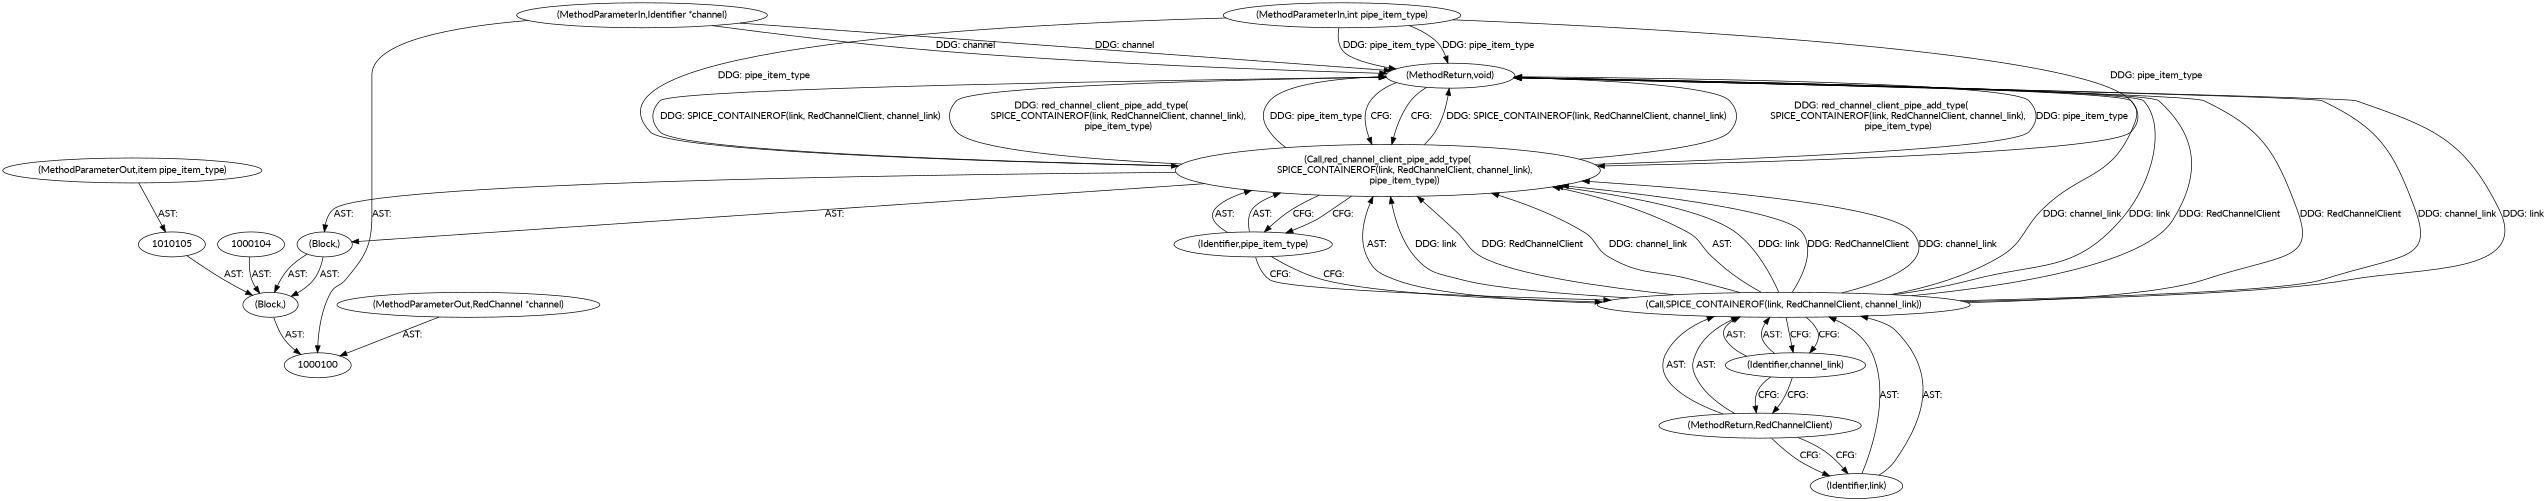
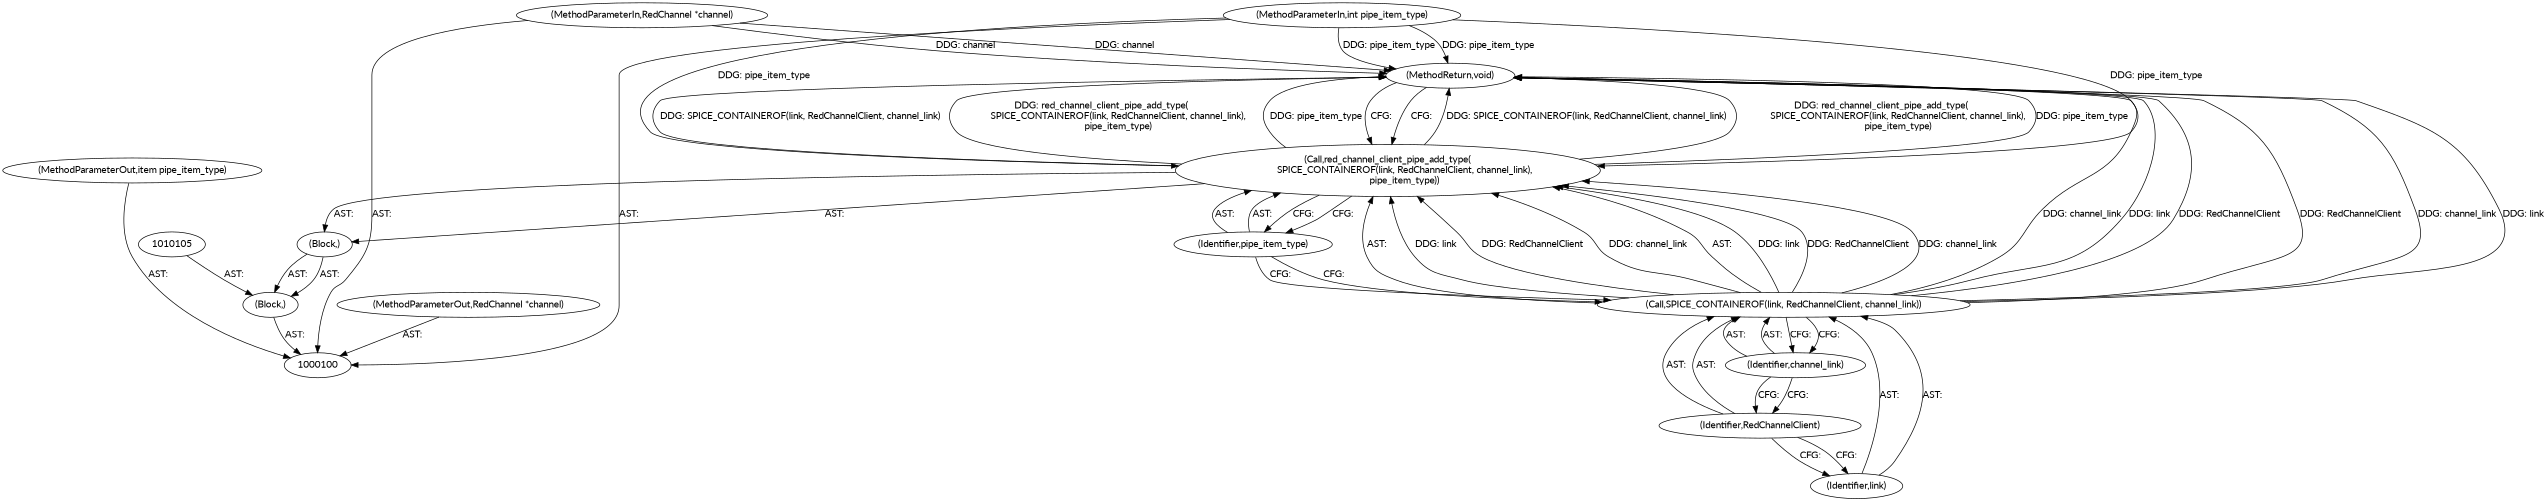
node "(MethodParameterIn,Identifier *channel)": label "(MethodParameterIn,Identifier *channel)" -> "(MethodParameterIn,RedChannel *channel)"
edge "(MethodParameterIn,int pipe_item_type)" -> "1000100": added, label "AST:"
edge "(MethodParameterOut,item pipe_item_type)" -> "1010105": now "(MethodParameterOut,item pipe_item_type)" -> "1000100"
node "1000104": removed
node "(MethodReturn,RedChannelClient)": label "(MethodReturn,RedChannelClient)" -> "(Identifier,RedChannelClient)"
